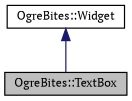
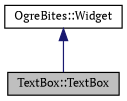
node "OgreBites::TextBox": label "OgreBites::TextBox" -> "TextBox::TextBox"
